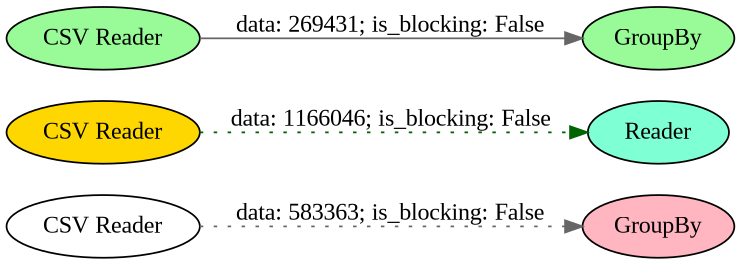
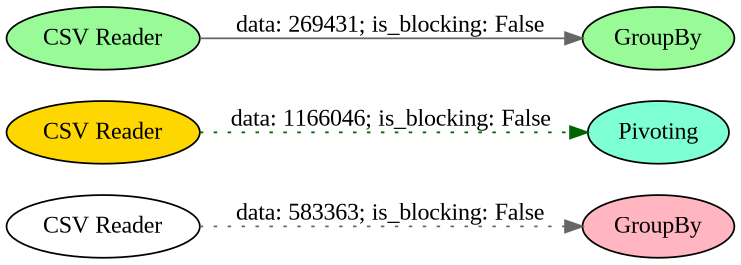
node "Reader": label "Reader" -> "Pivoting"
